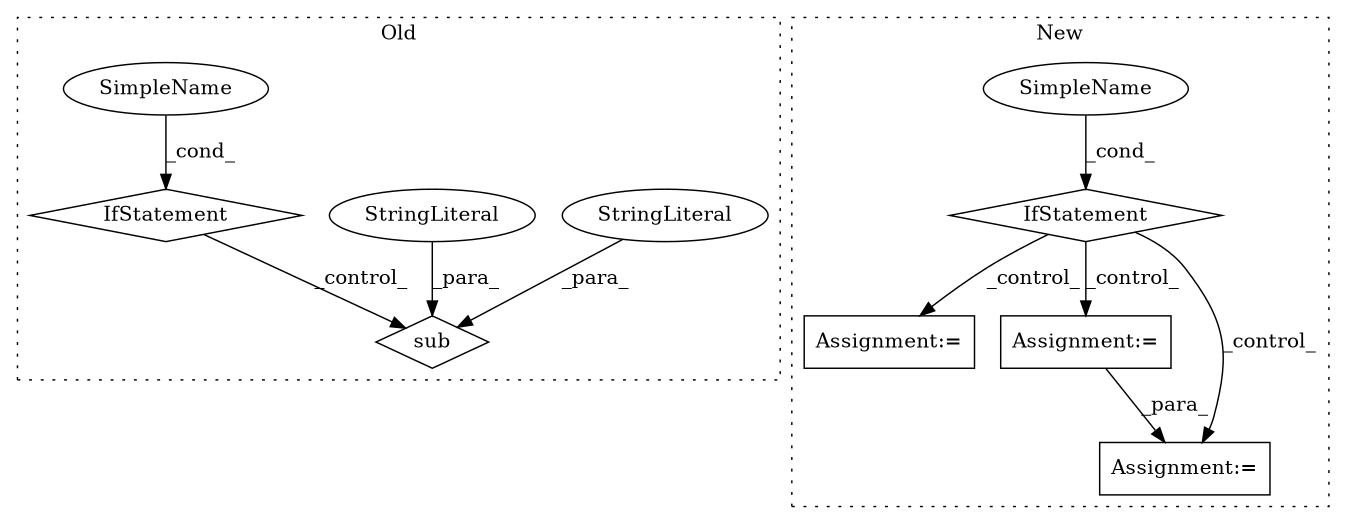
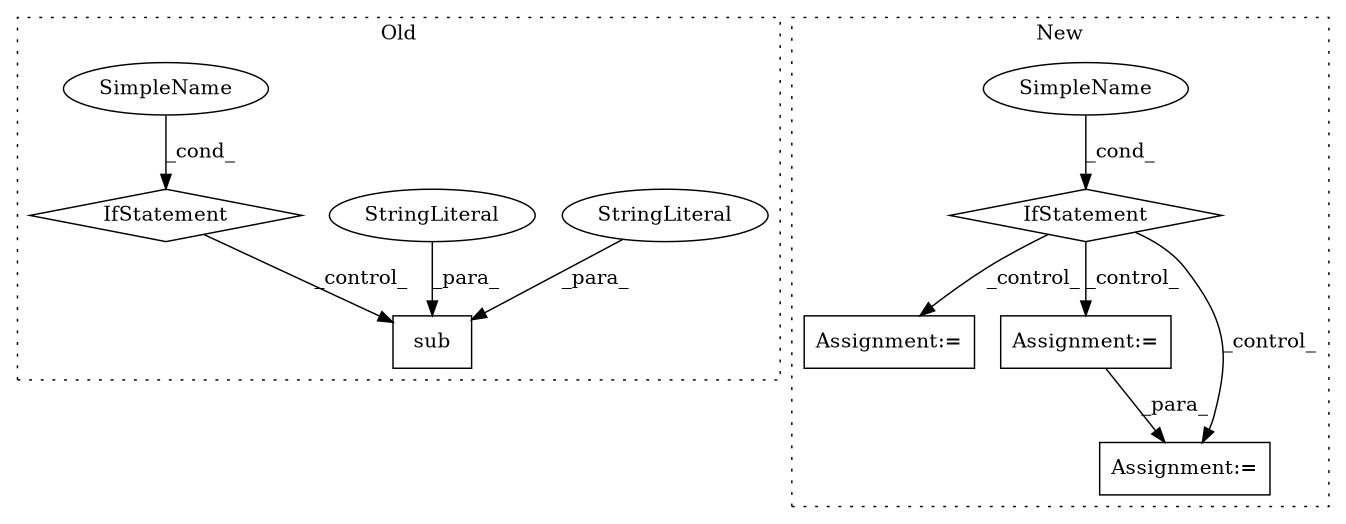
node "sub": shape diamond -> box
